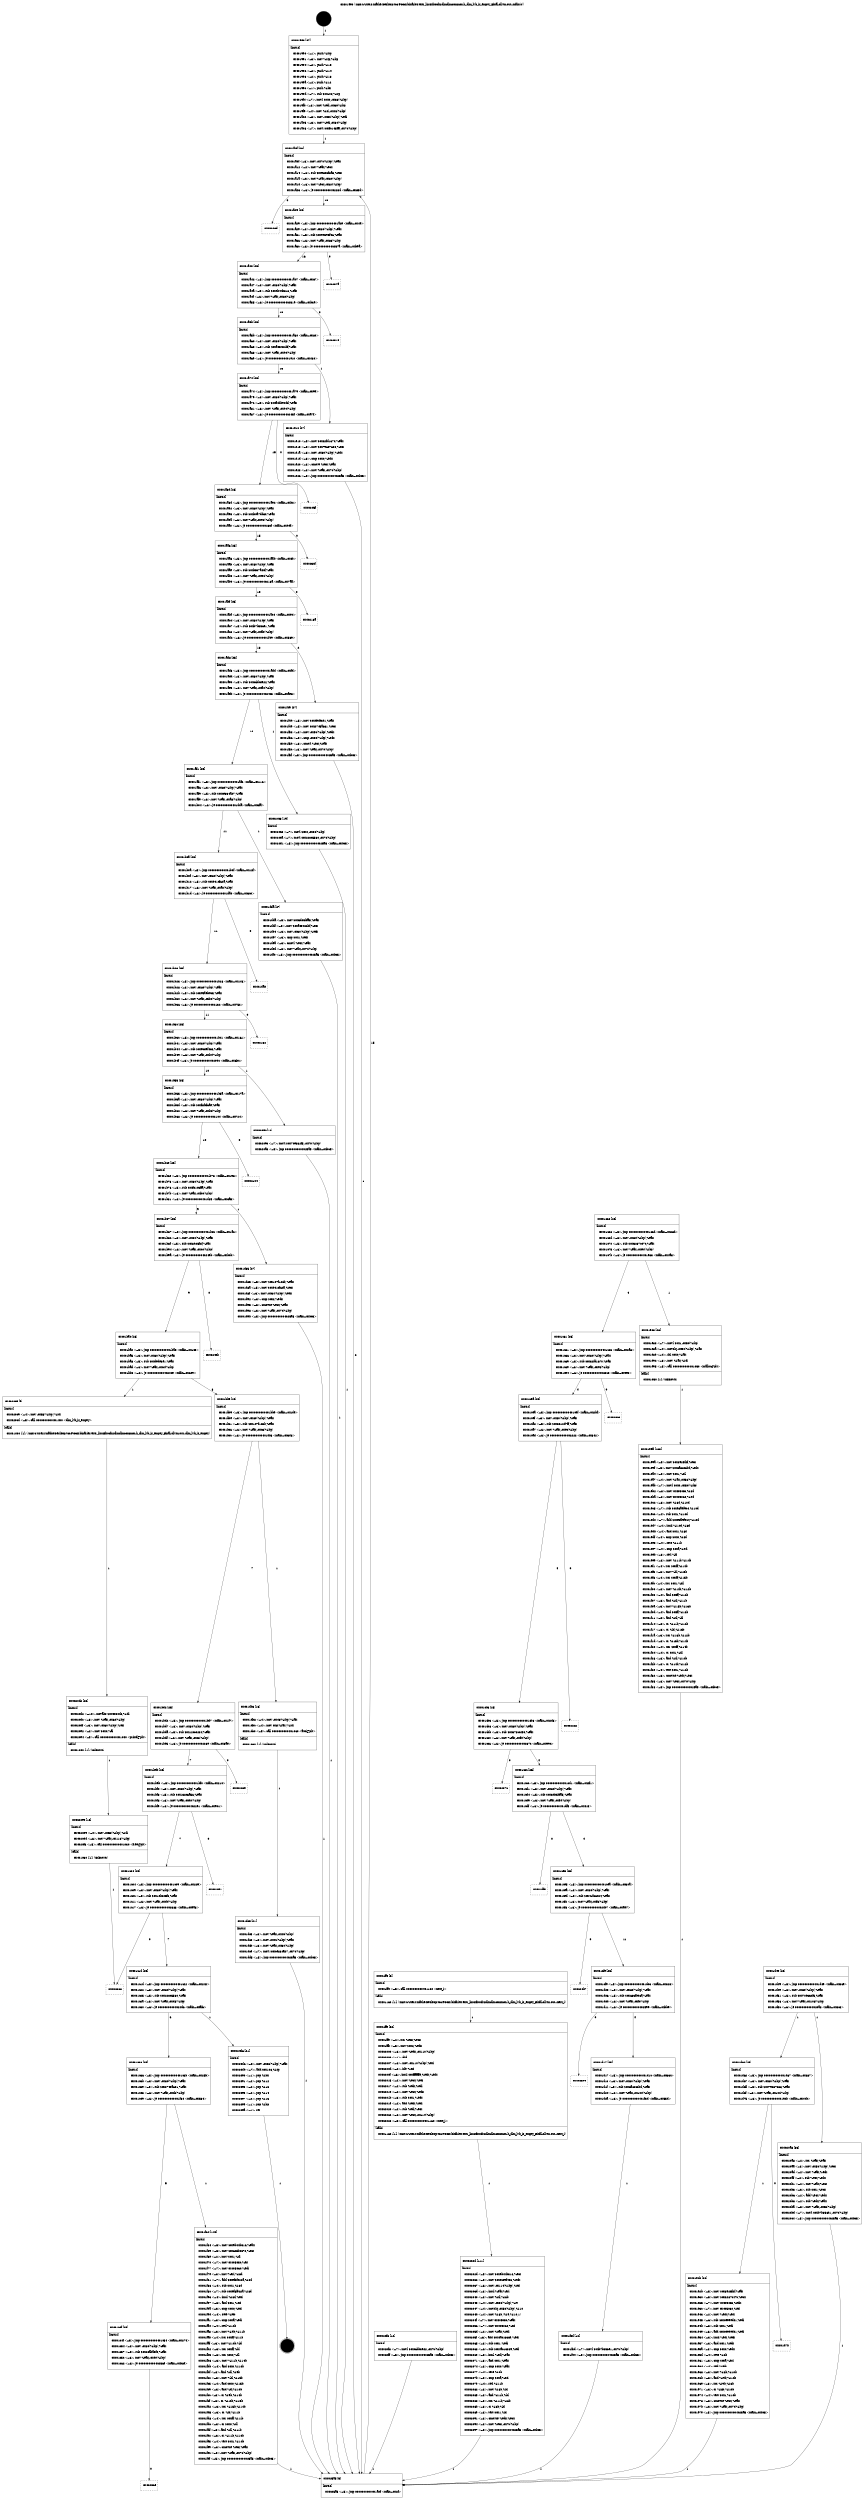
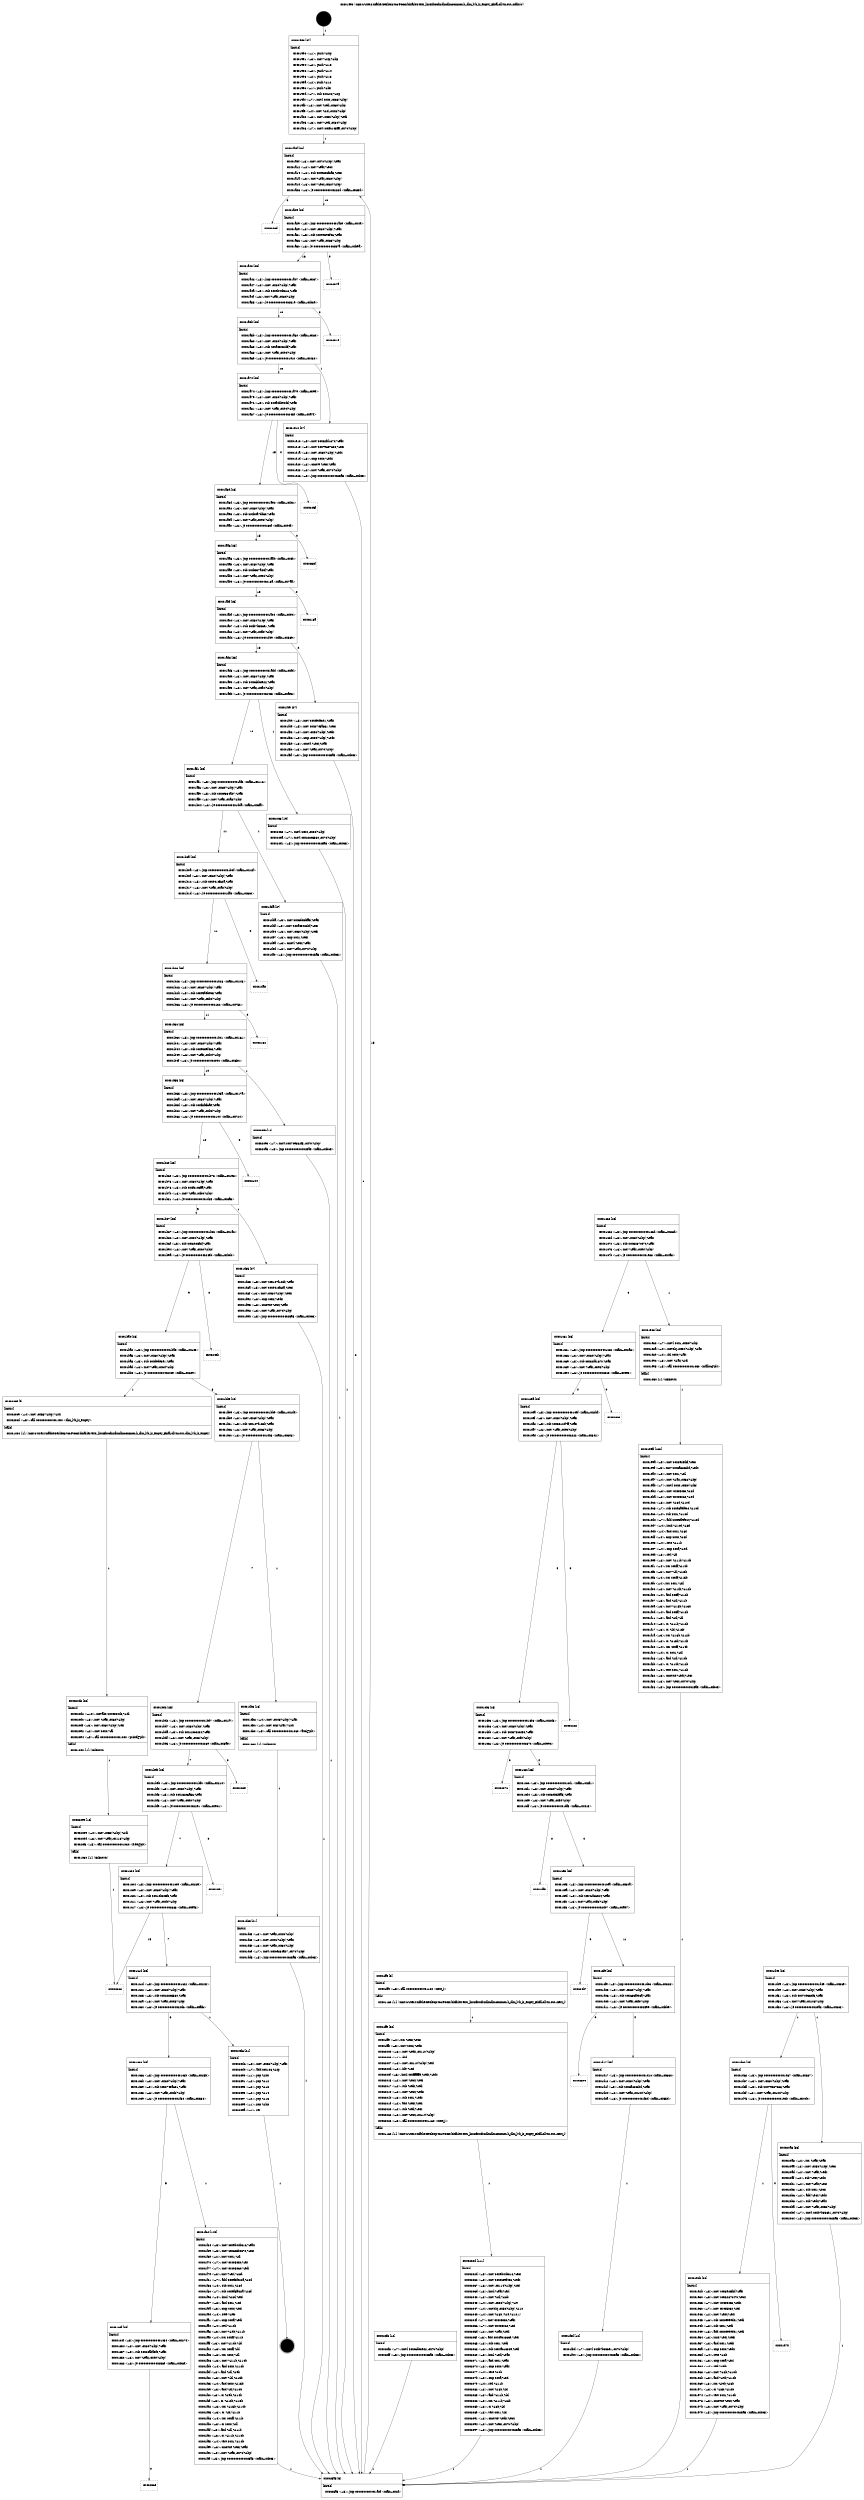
edge "0x401c04 [25]" -> "0x402388": label " 0" -> " 15"
